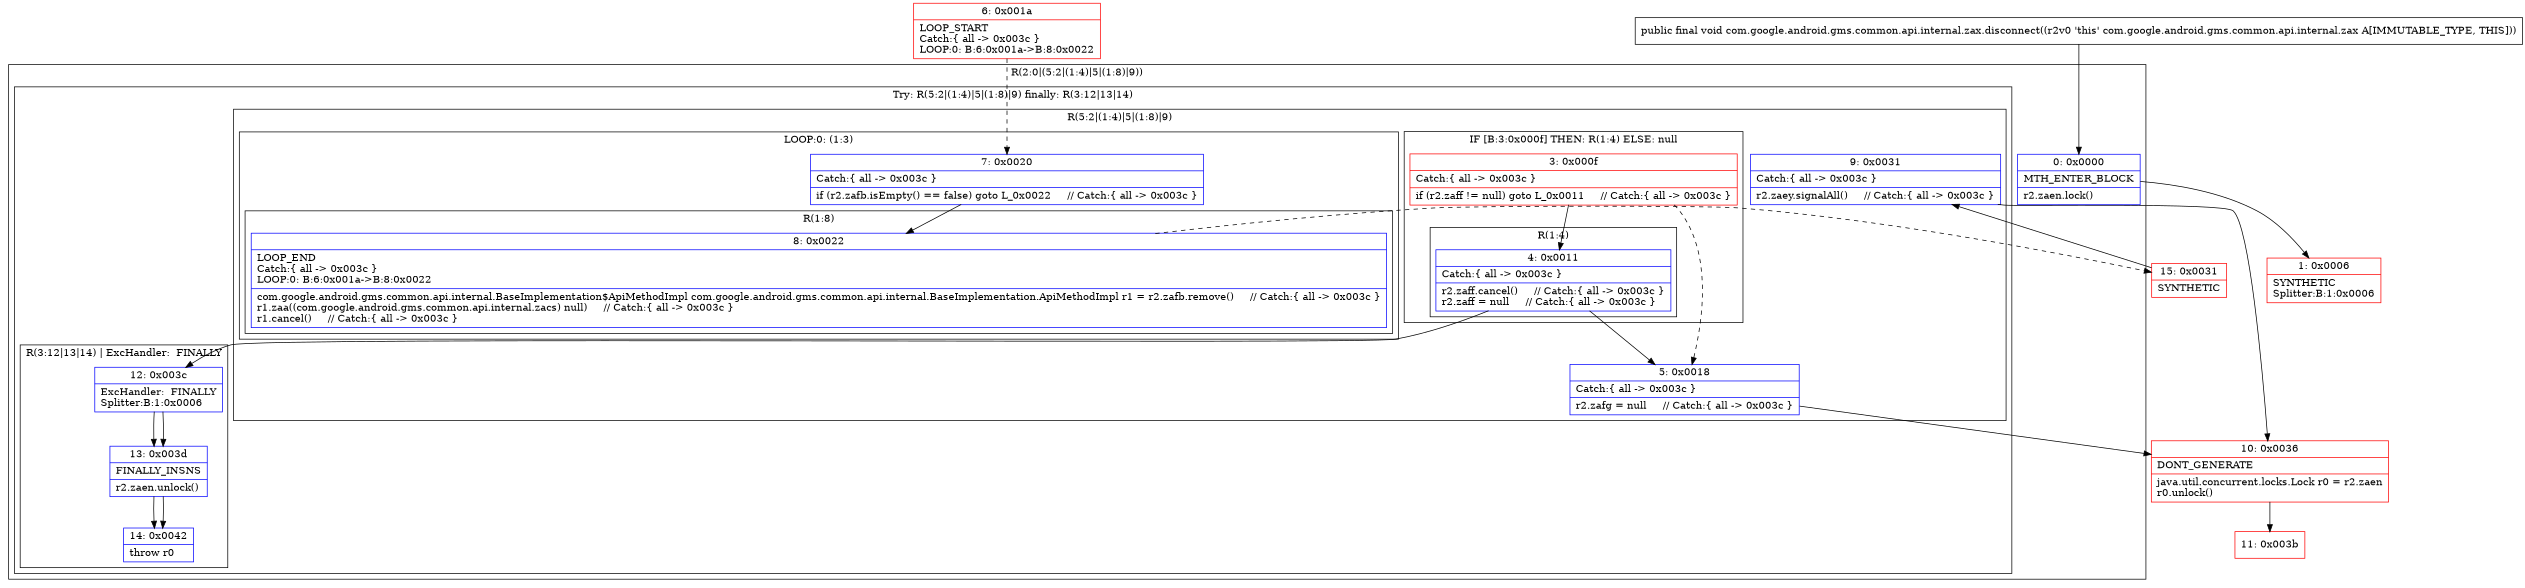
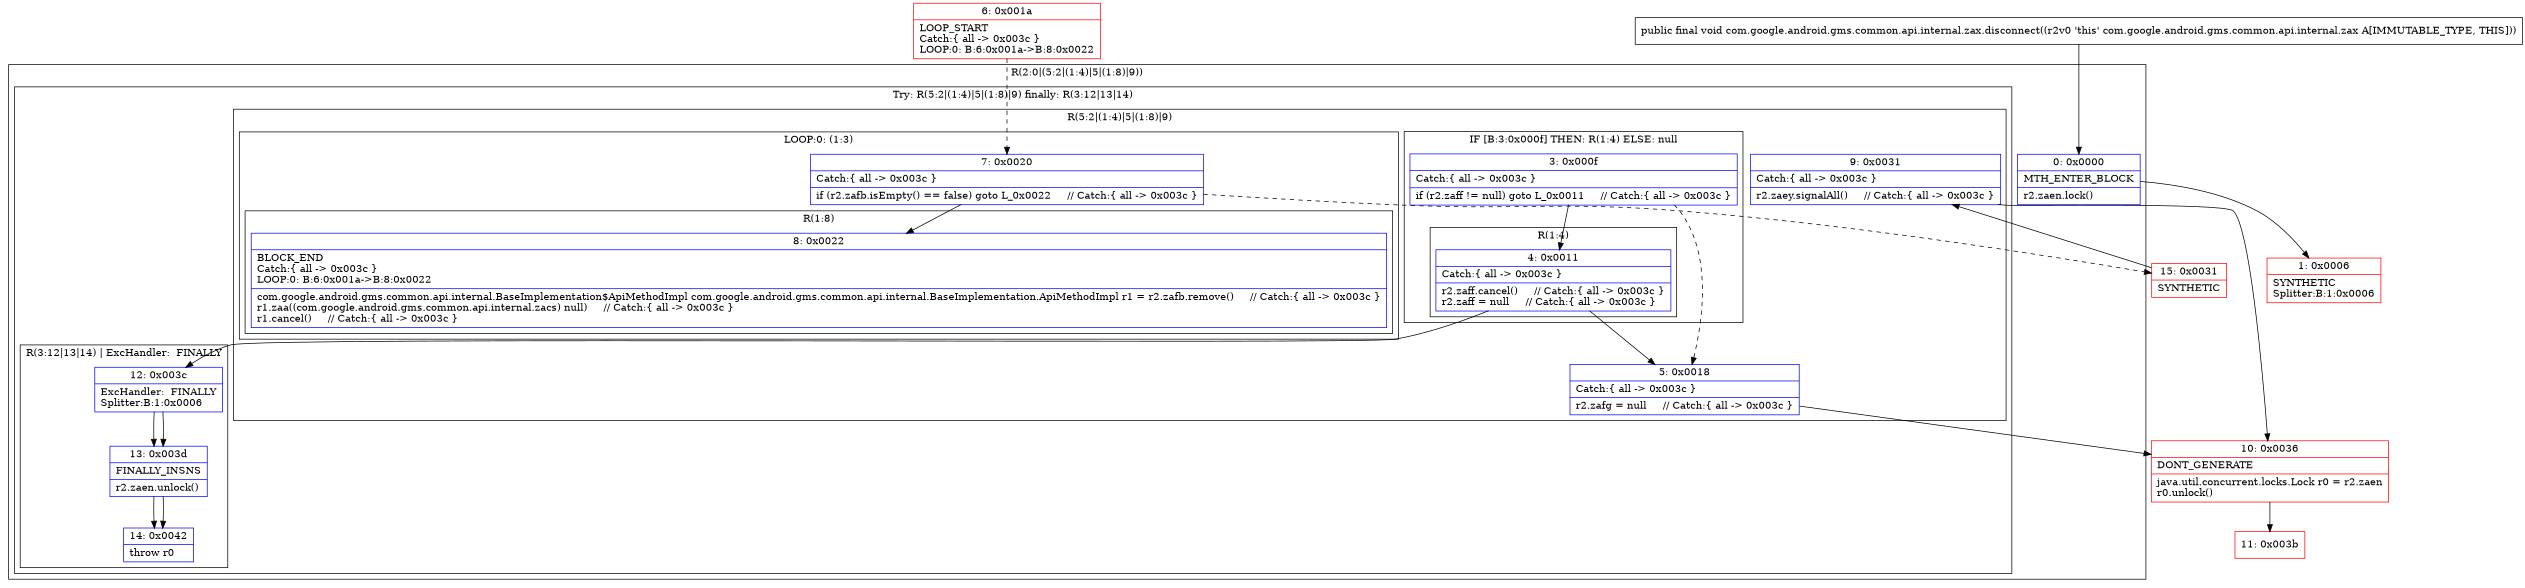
node "3: 0x000f": color red -> blue
edge "8: 0x0022" -> "15: 0x0031": now "7: 0x0020" -> "15: 0x0031"
node "8: 0x0022": text "LOOP_END" -> "BLOCK_END"
